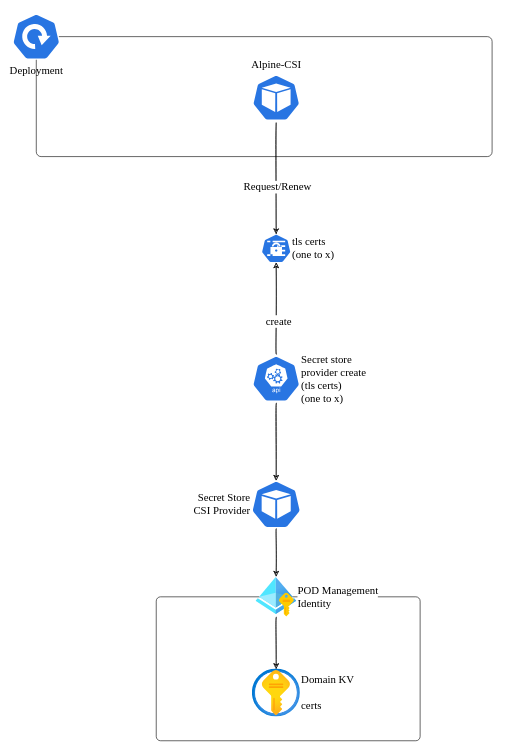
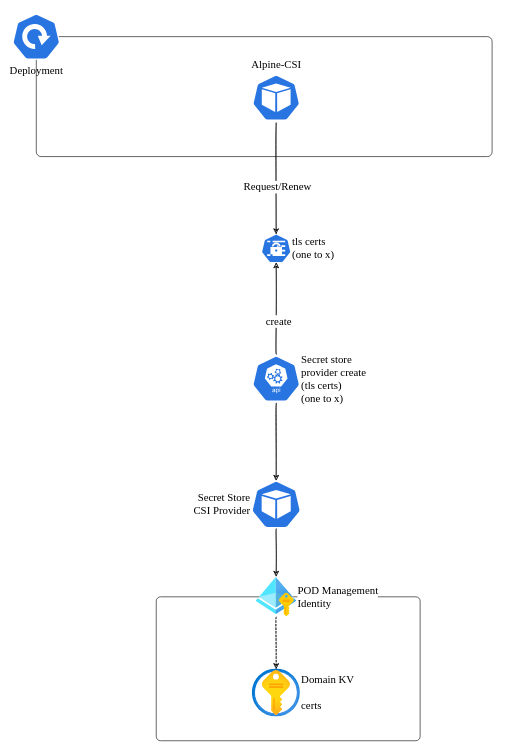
edge "POD Management Identity" -> "Domain KV certs": style solid -> dashed
